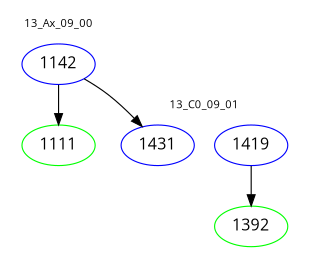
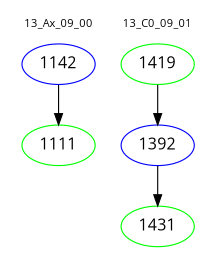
edge "1142" -> "1431": now "1392" -> "1431"
node "1431": color blue -> green
node "1419": color blue -> green
node "1392": color green -> blue
